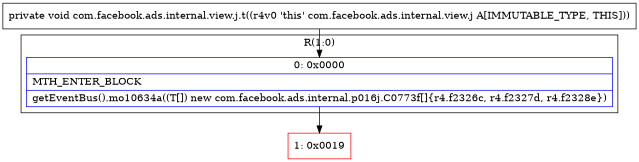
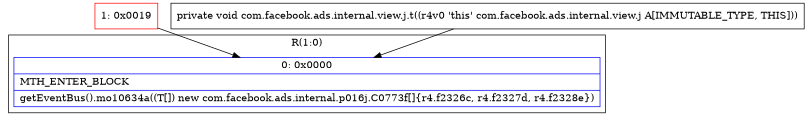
edge "0: 0x0000" -> "1: 0x0019": reversed
